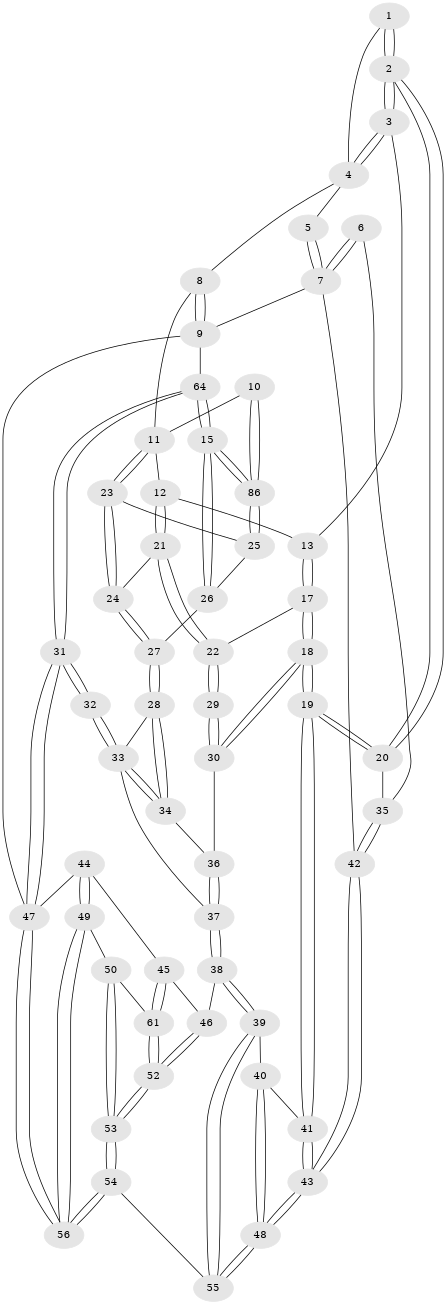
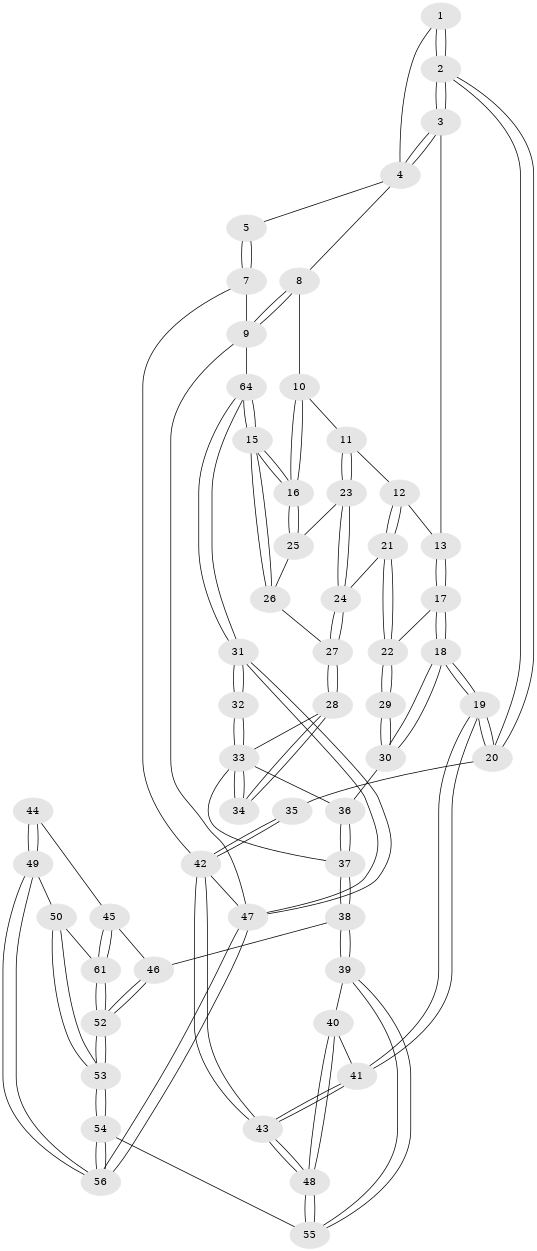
node "6": removed
edge "8" -- "11": now "8" -- "10"
node "86": label "86" -> "16"
edge "34" -- "36": now "33" -- "36"
edge "44" -- "47": now "42" -- "47"
